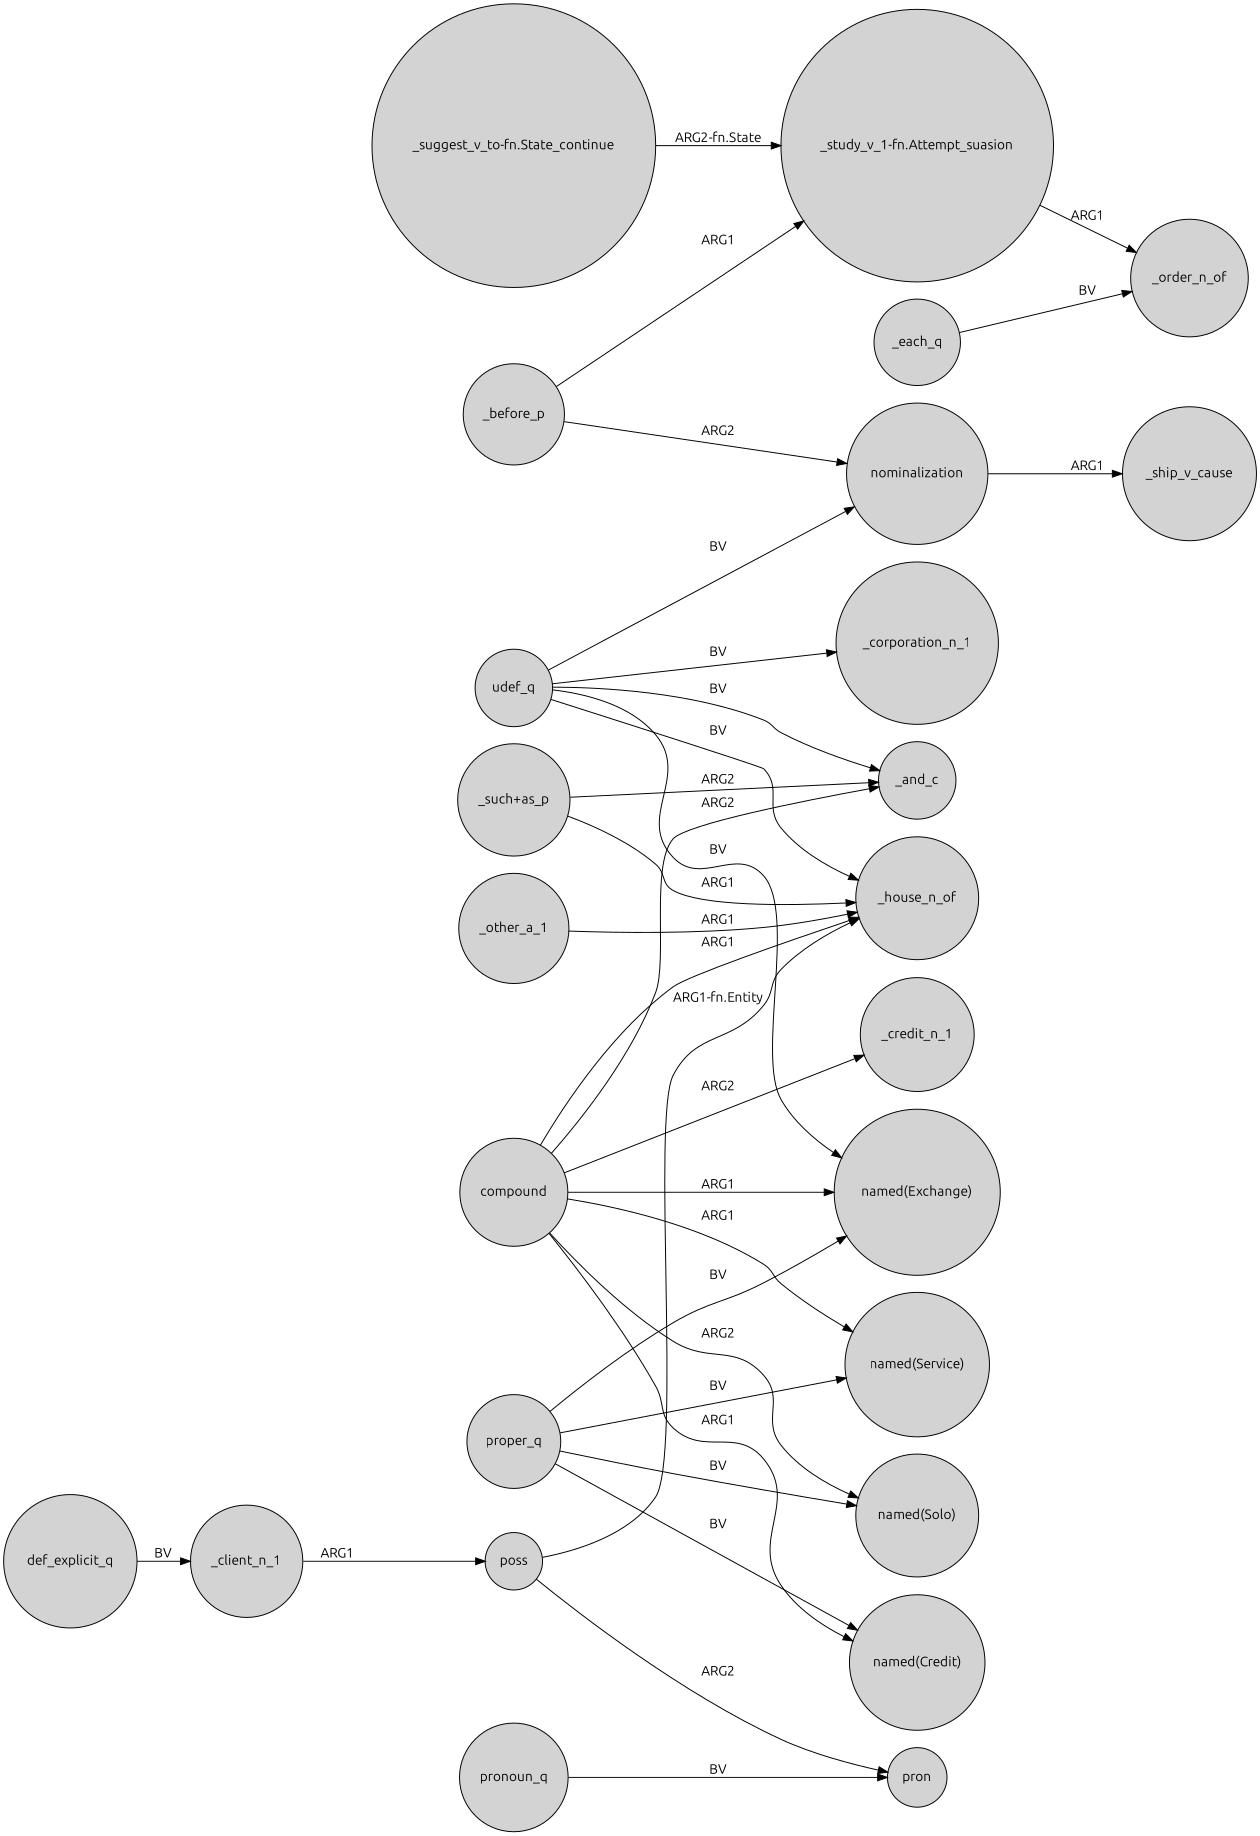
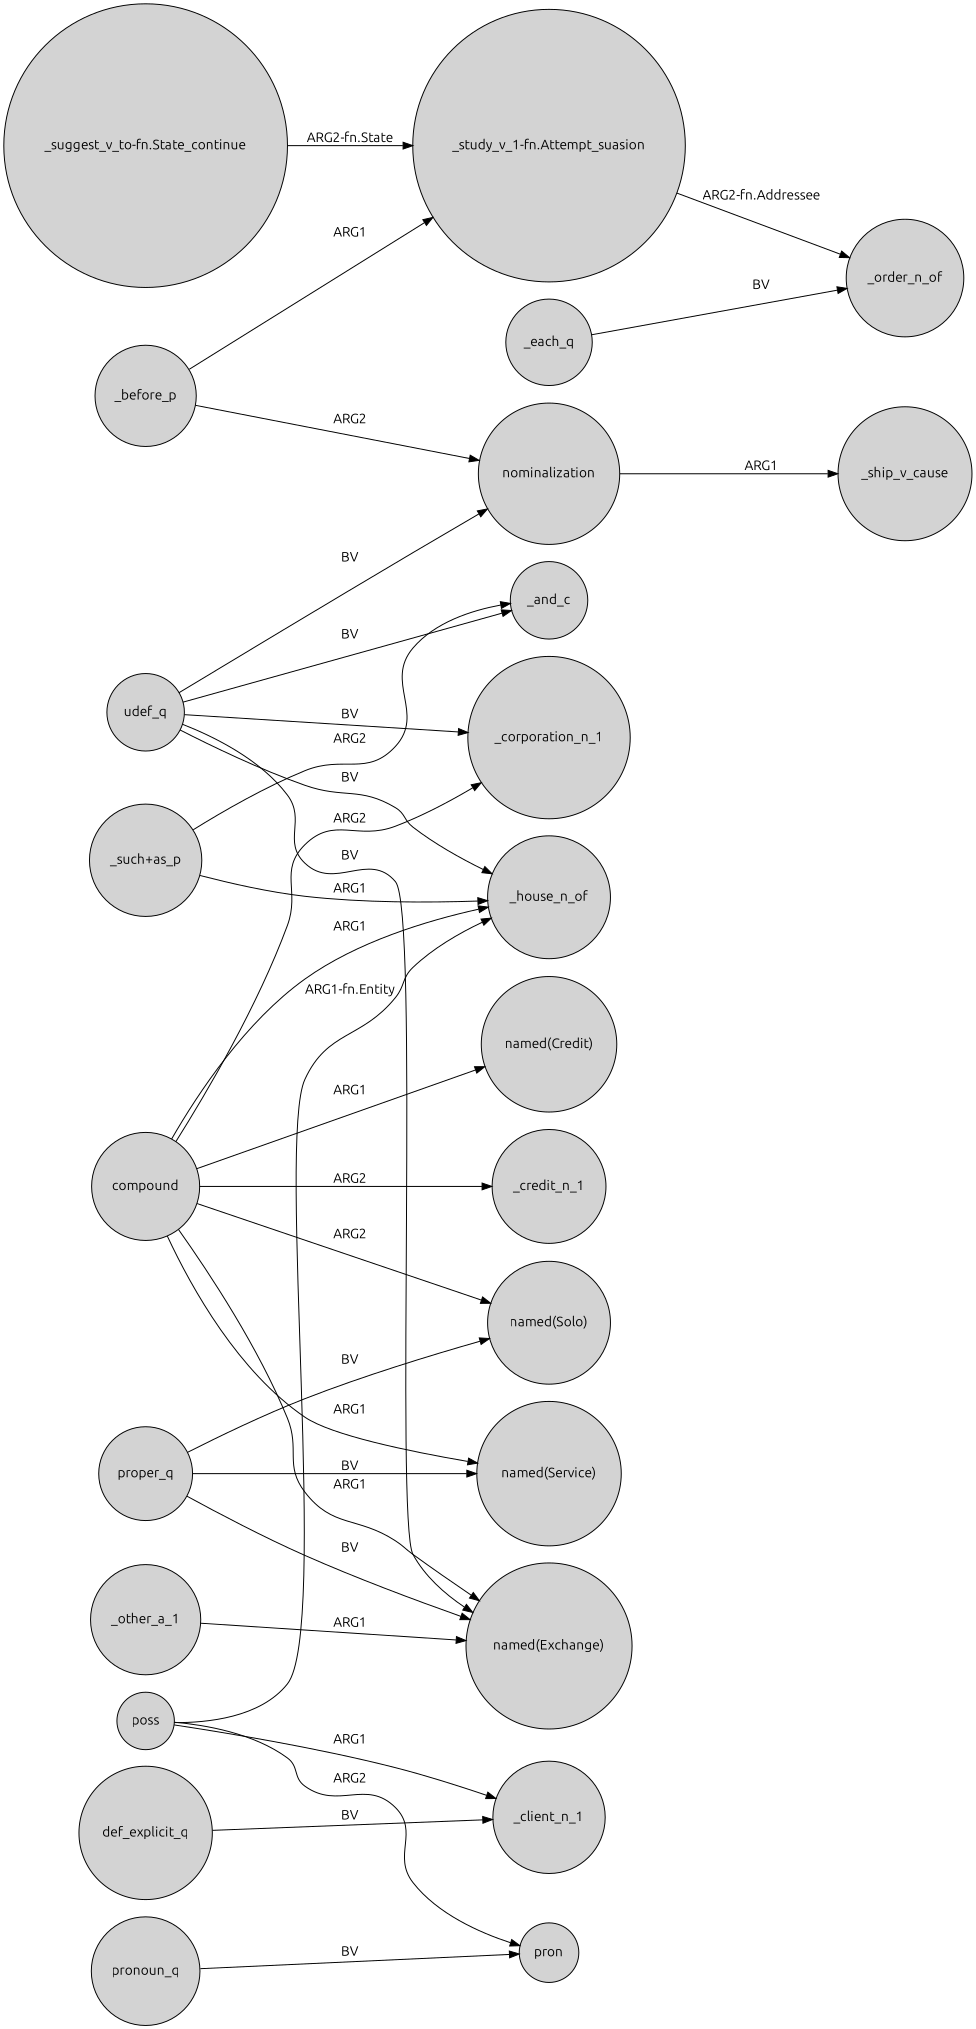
edge "_study_v_1-fn.Attempt_suasion" -> "_order_n_of": label "ARG1" -> "ARG2-fn.Addressee"
edge "compound" -> "_and_c": now "compound" -> "_corporation_n_1"
edge "_other_a_1" -> "_house_n_of": now "_other_a_1" -> "named(Exchange)"
edge "proper_q" -> "named(Credit)": removed, label "BV"
edge "_client_n_1" -> "poss": reversed
